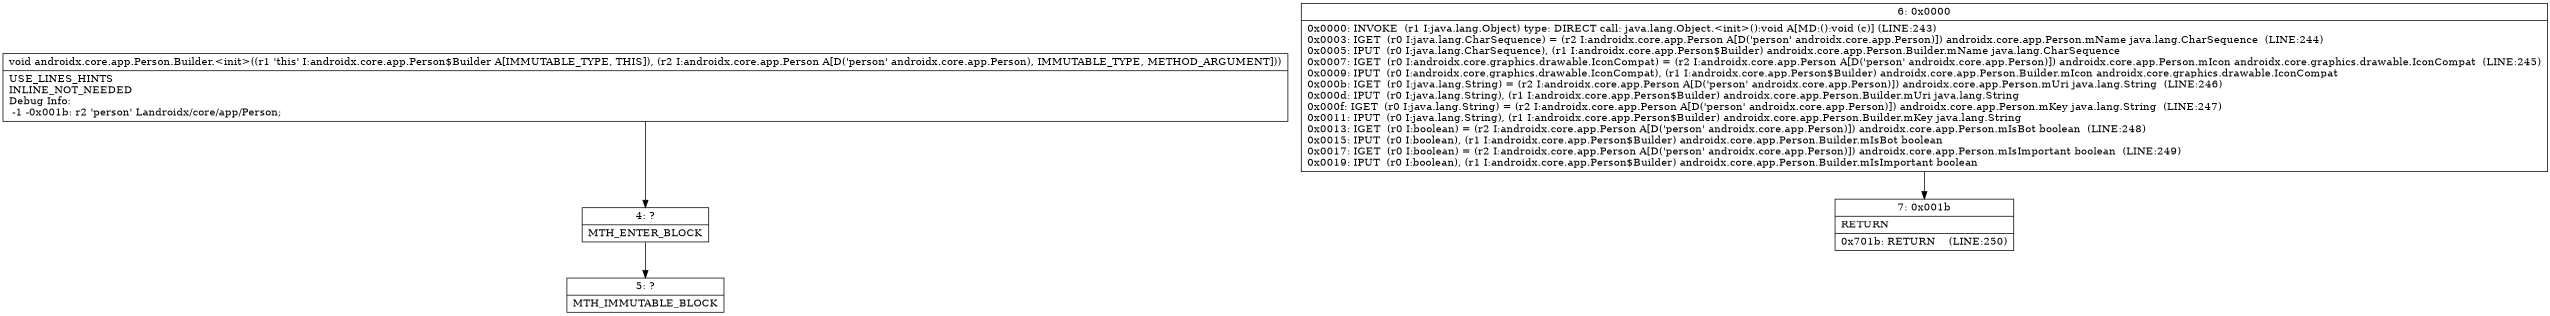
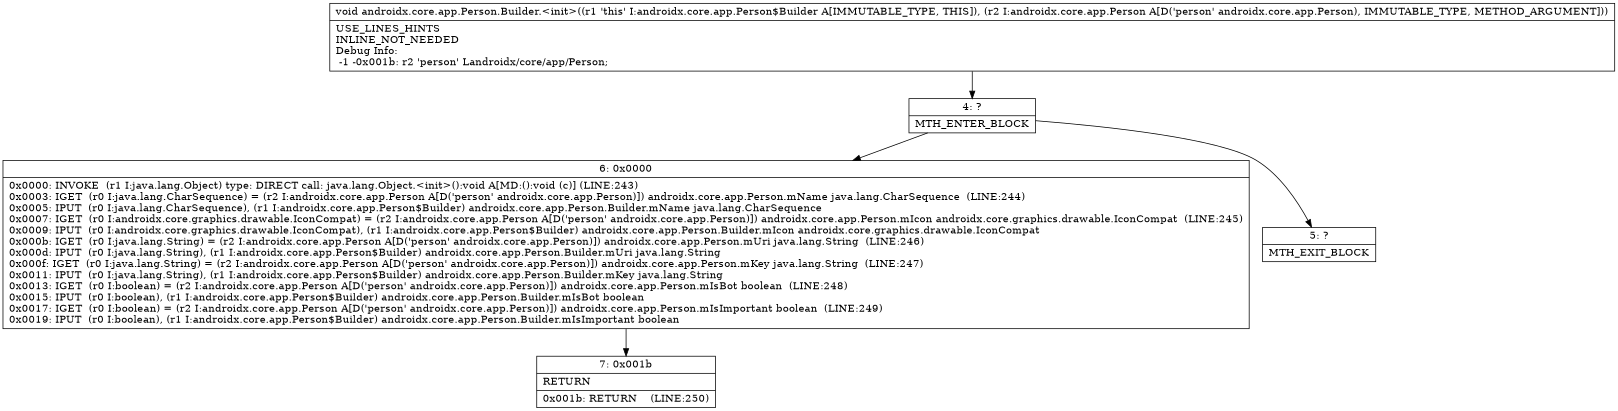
edge "4: ?" -> "6: 0x0000": added
node "7: 0x001b": text "0x701b: RETURN    (LINE:250)" -> "0x001b: RETURN    (LINE:250)"
node "5: ?": text "MTH_IMMUTABLE_BLOCK" -> "MTH_EXIT_BLOCK"
